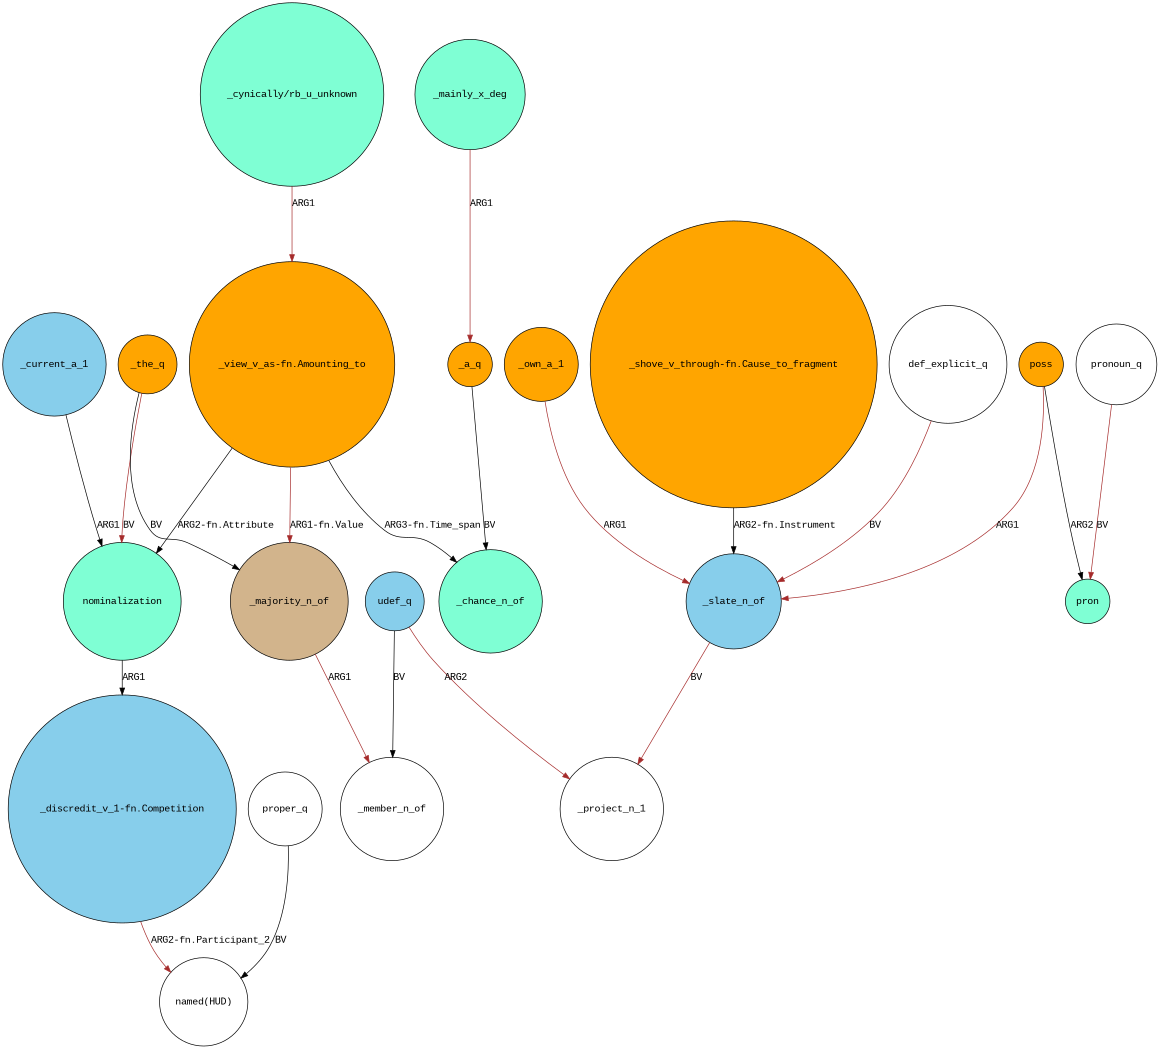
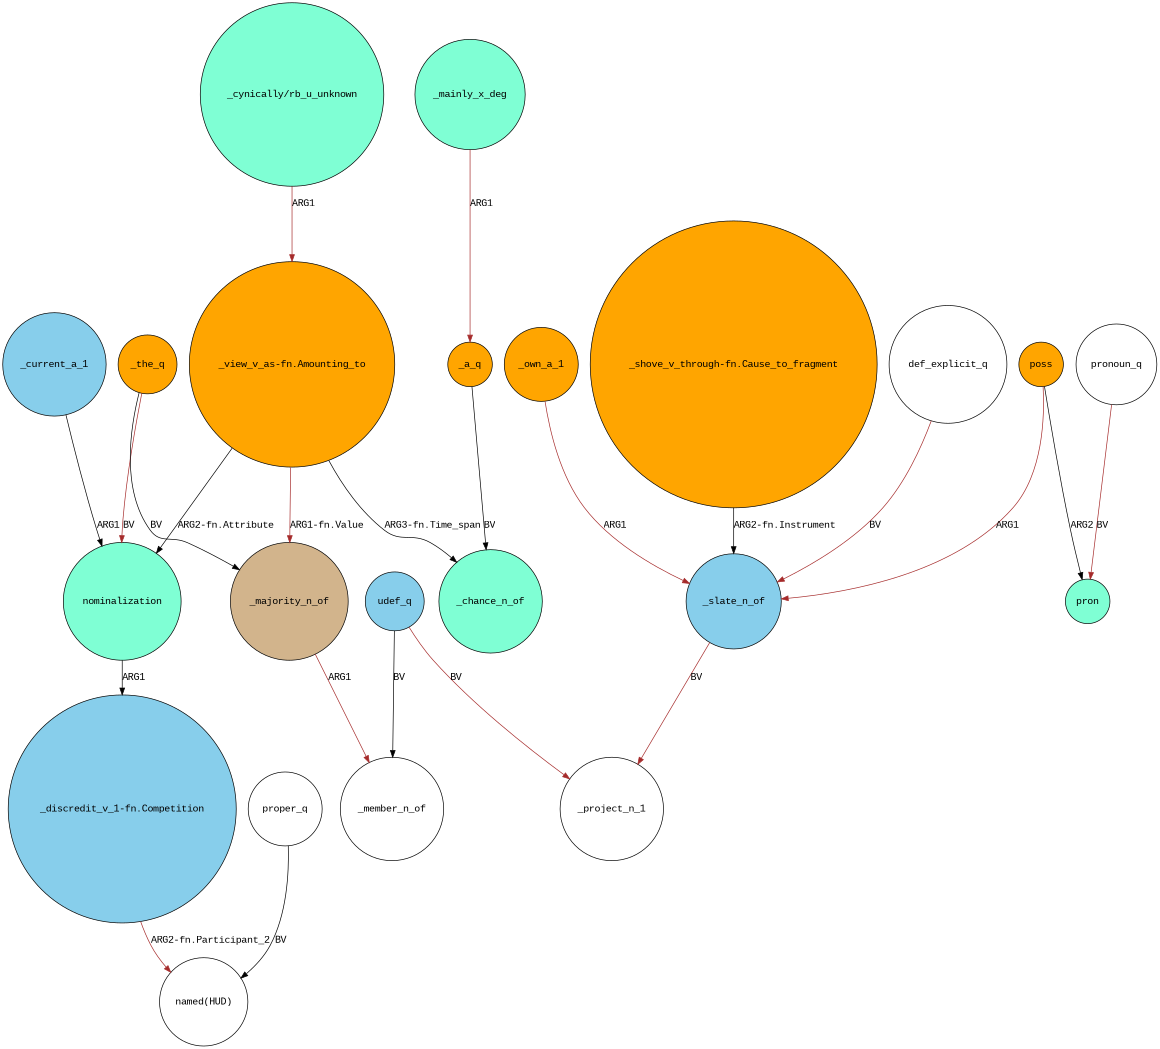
edge "udef_q" -> "_project_n_1": label "ARG2" -> "BV"
